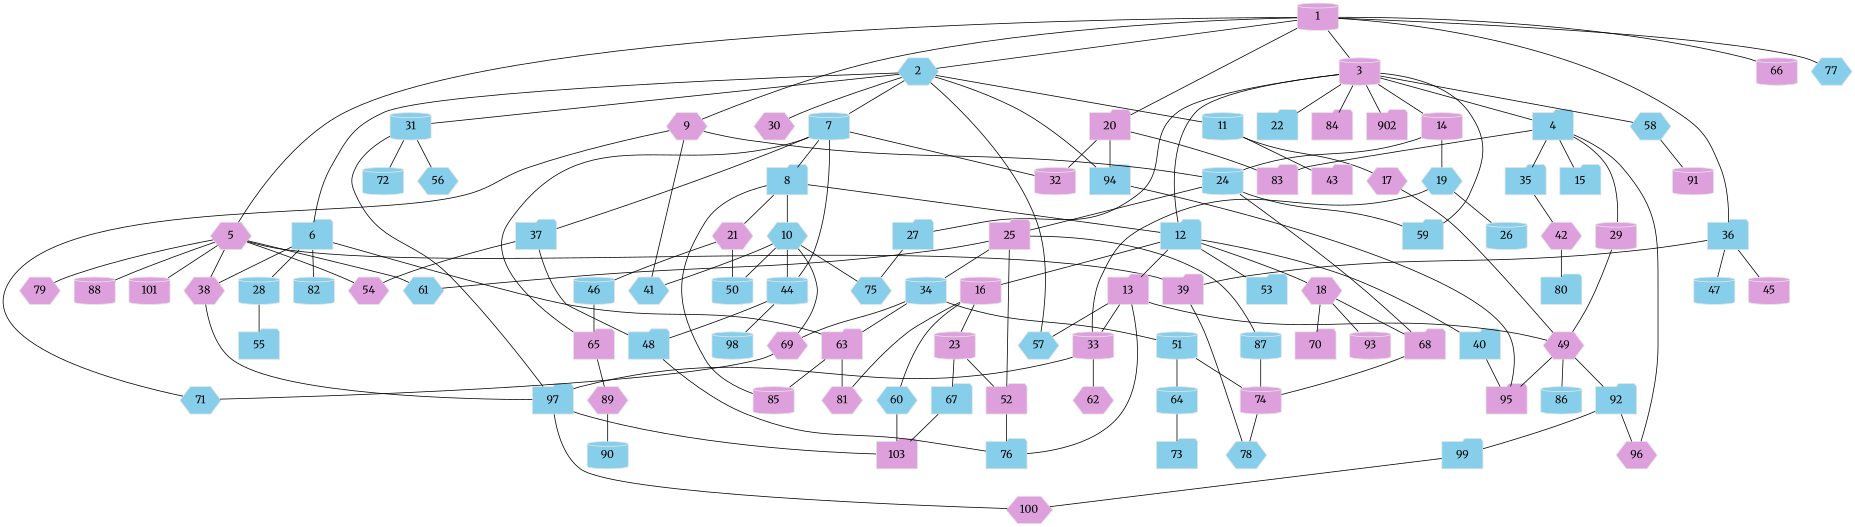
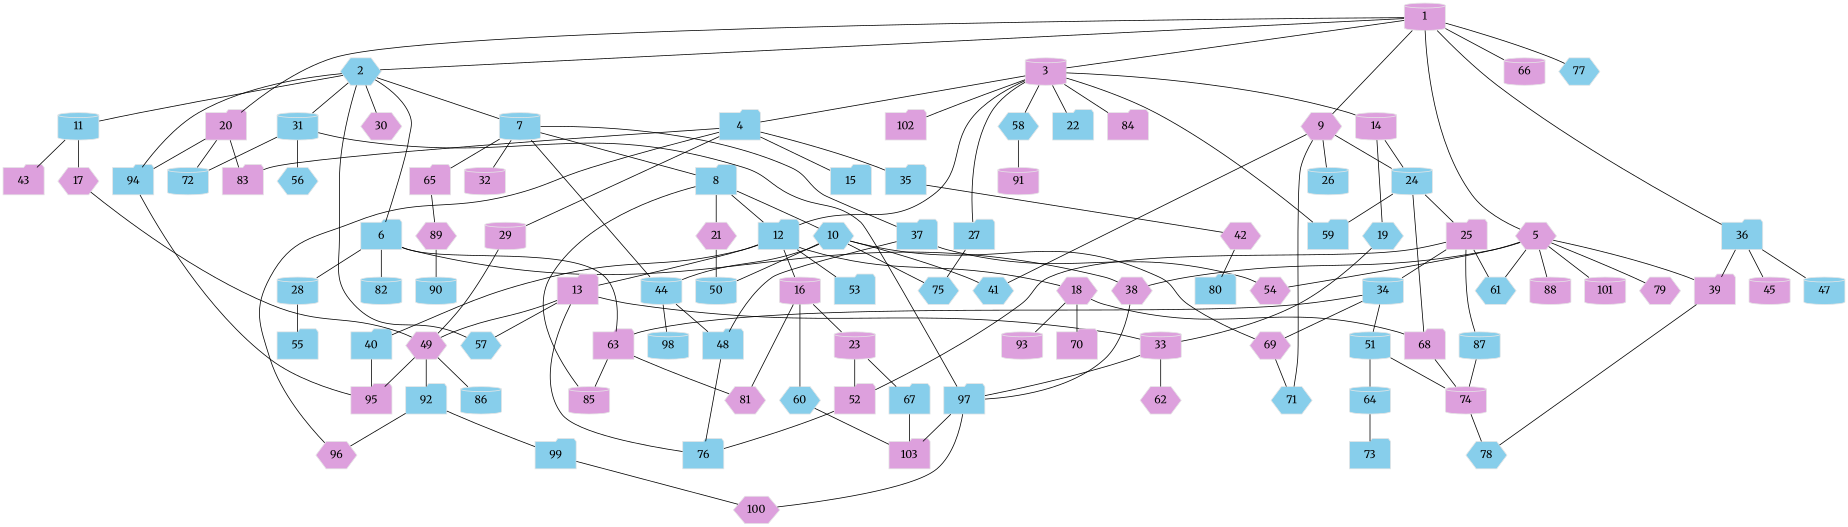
node "902": label "902" -> "102"
edge "20" -- "32": now "20" -- "72"
edge "19" -- "26": now "9" -- "26"
node "46": removed
